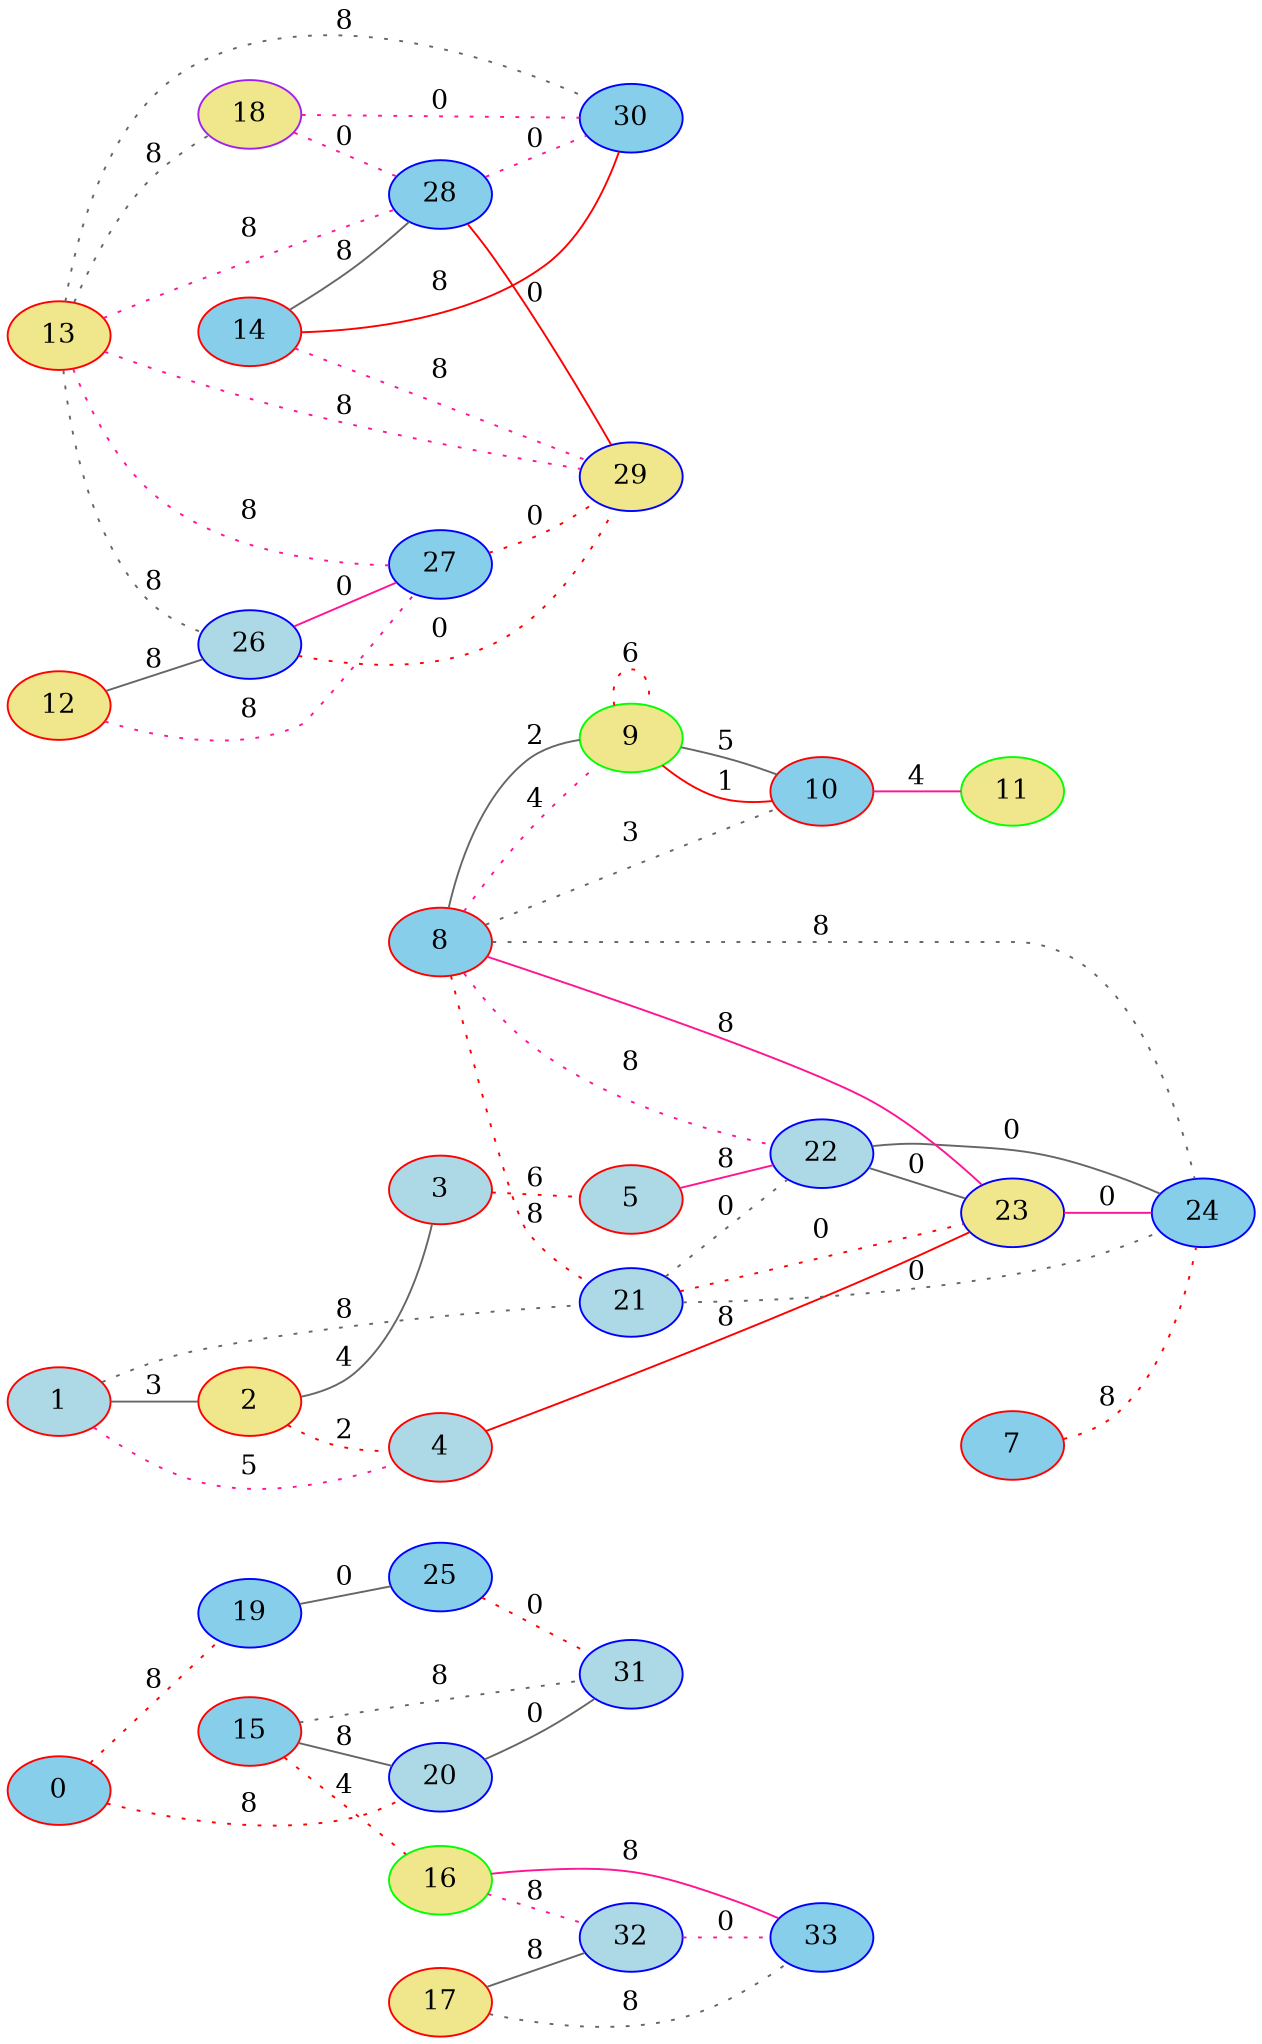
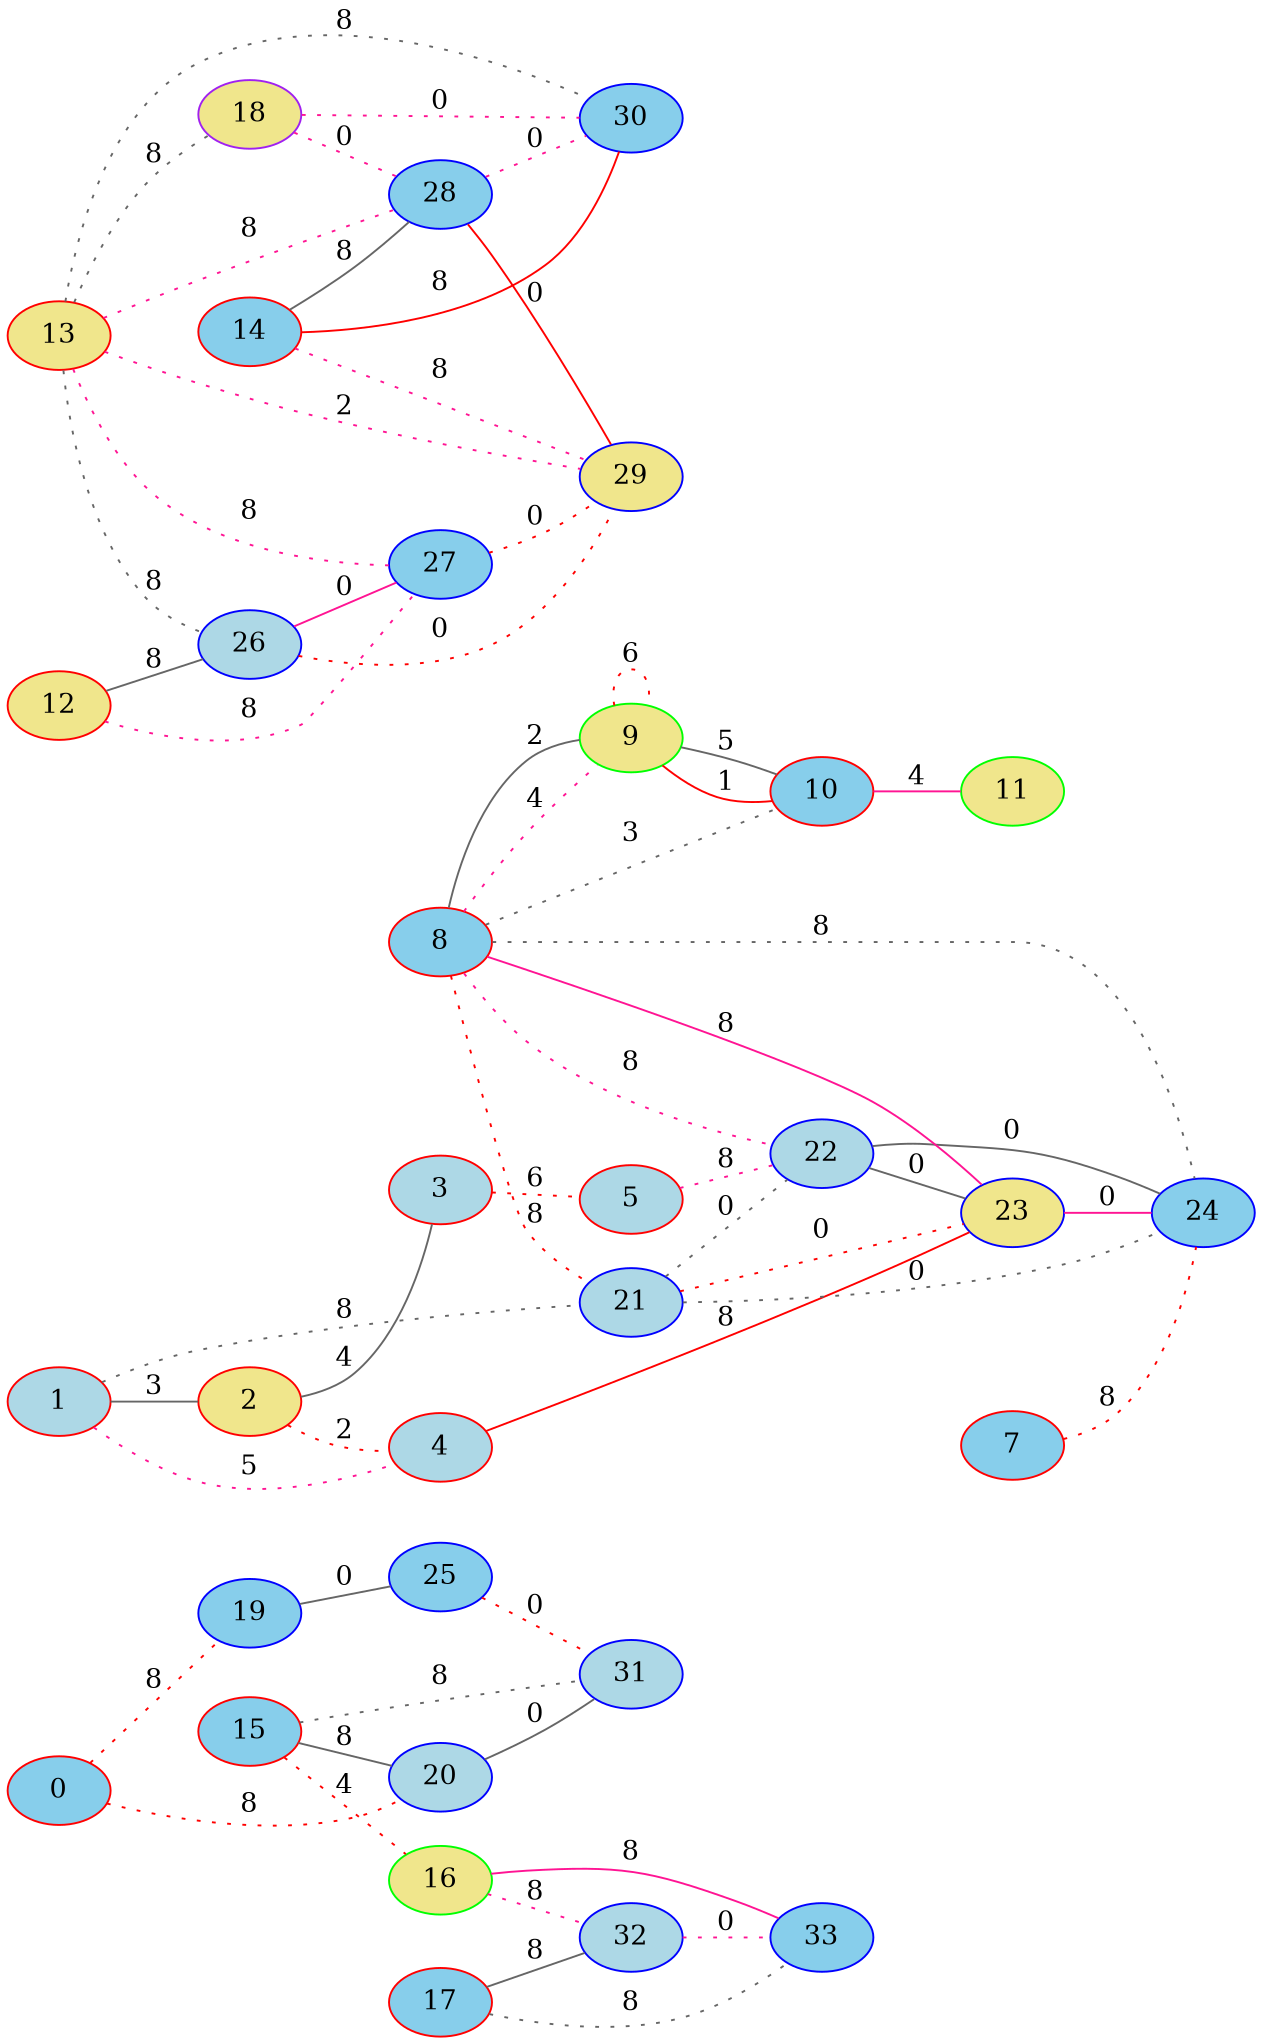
edge "13" -- "29": label "8" -> "2"
edge "22" -- "5": style solid -> dotted
node "17": fillcolor khaki -> skyblue
